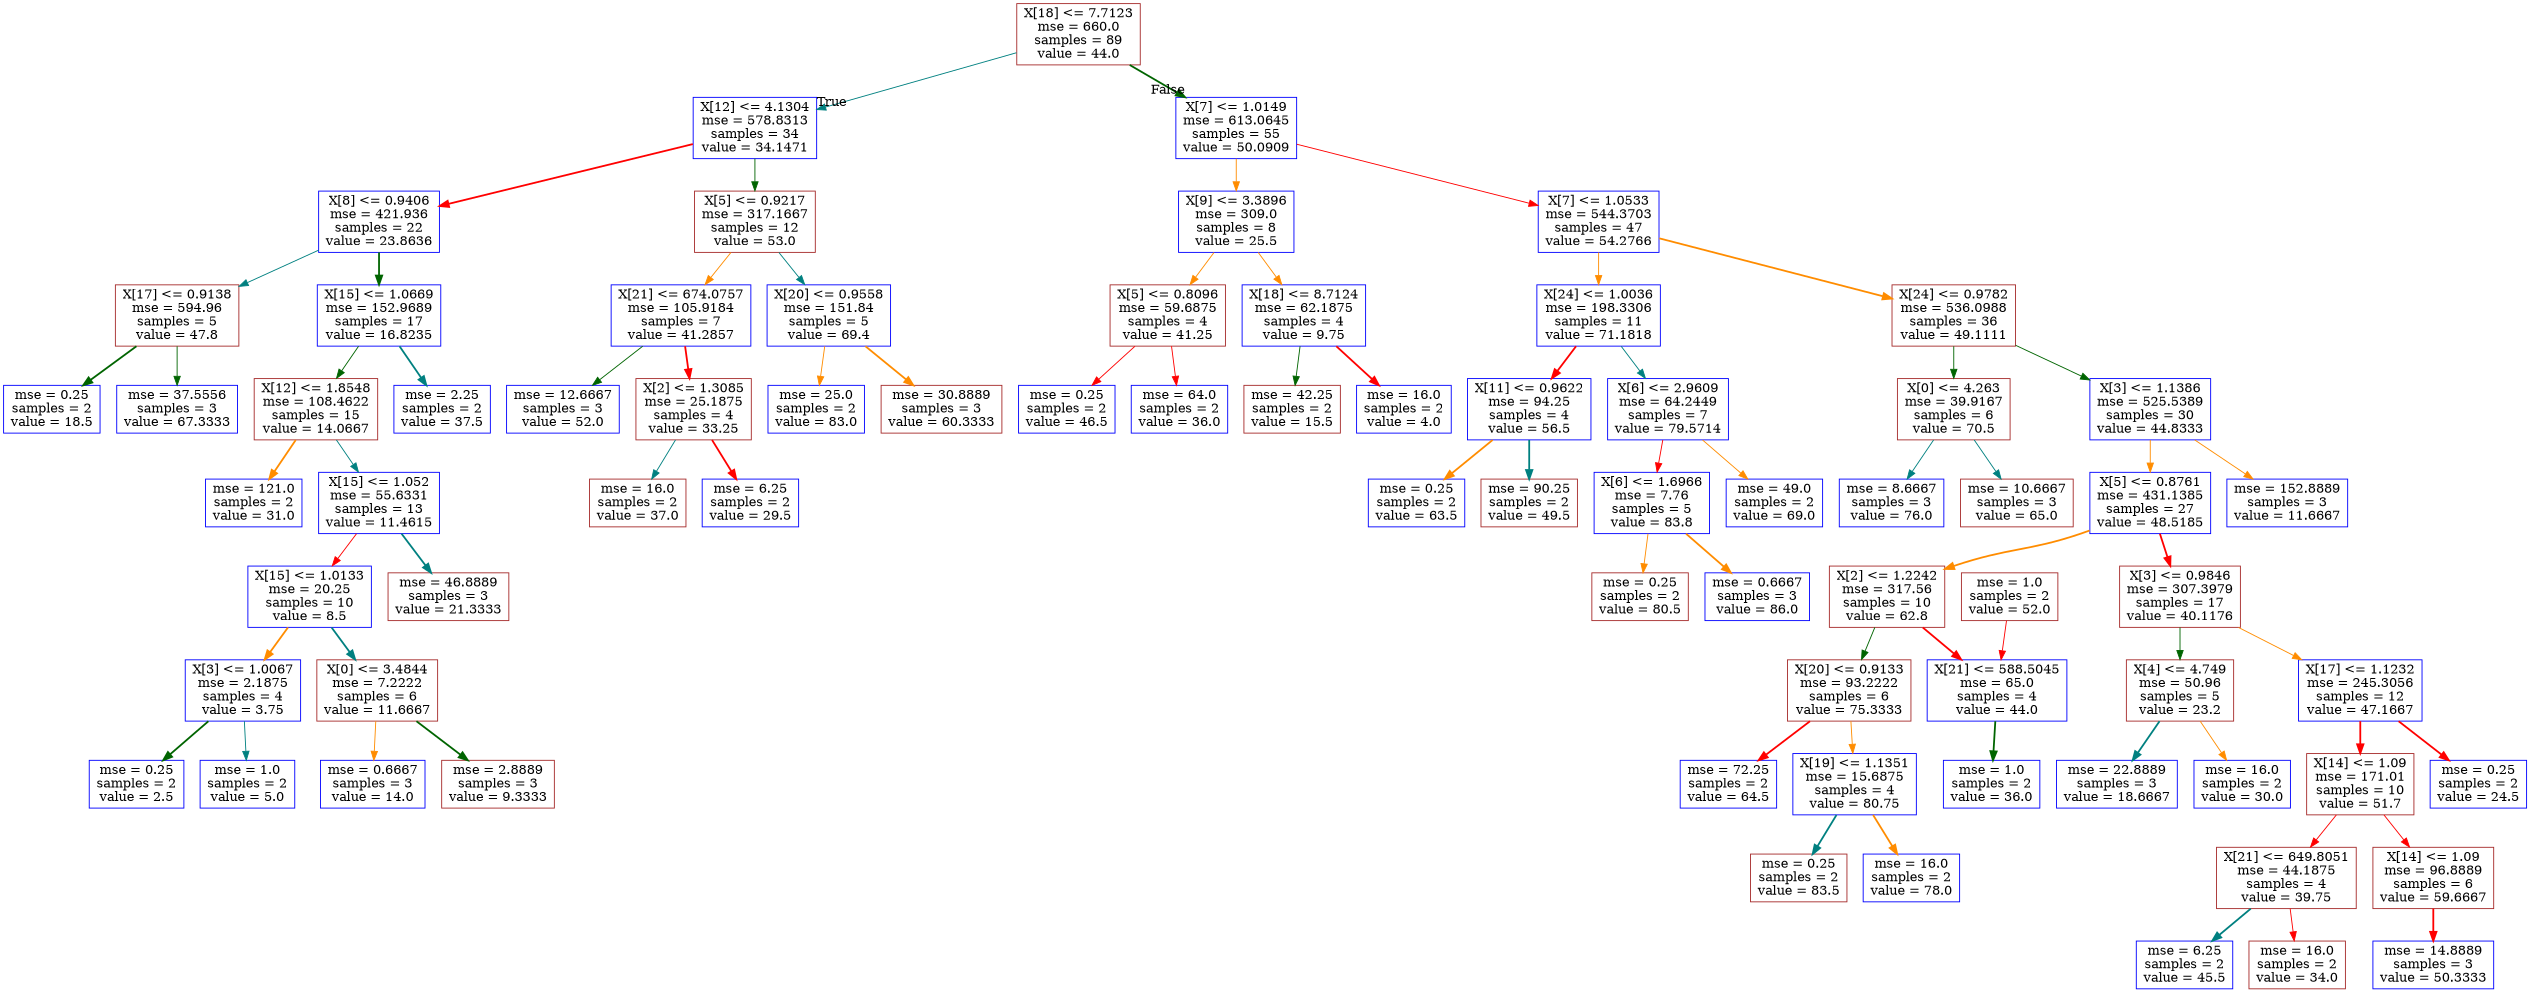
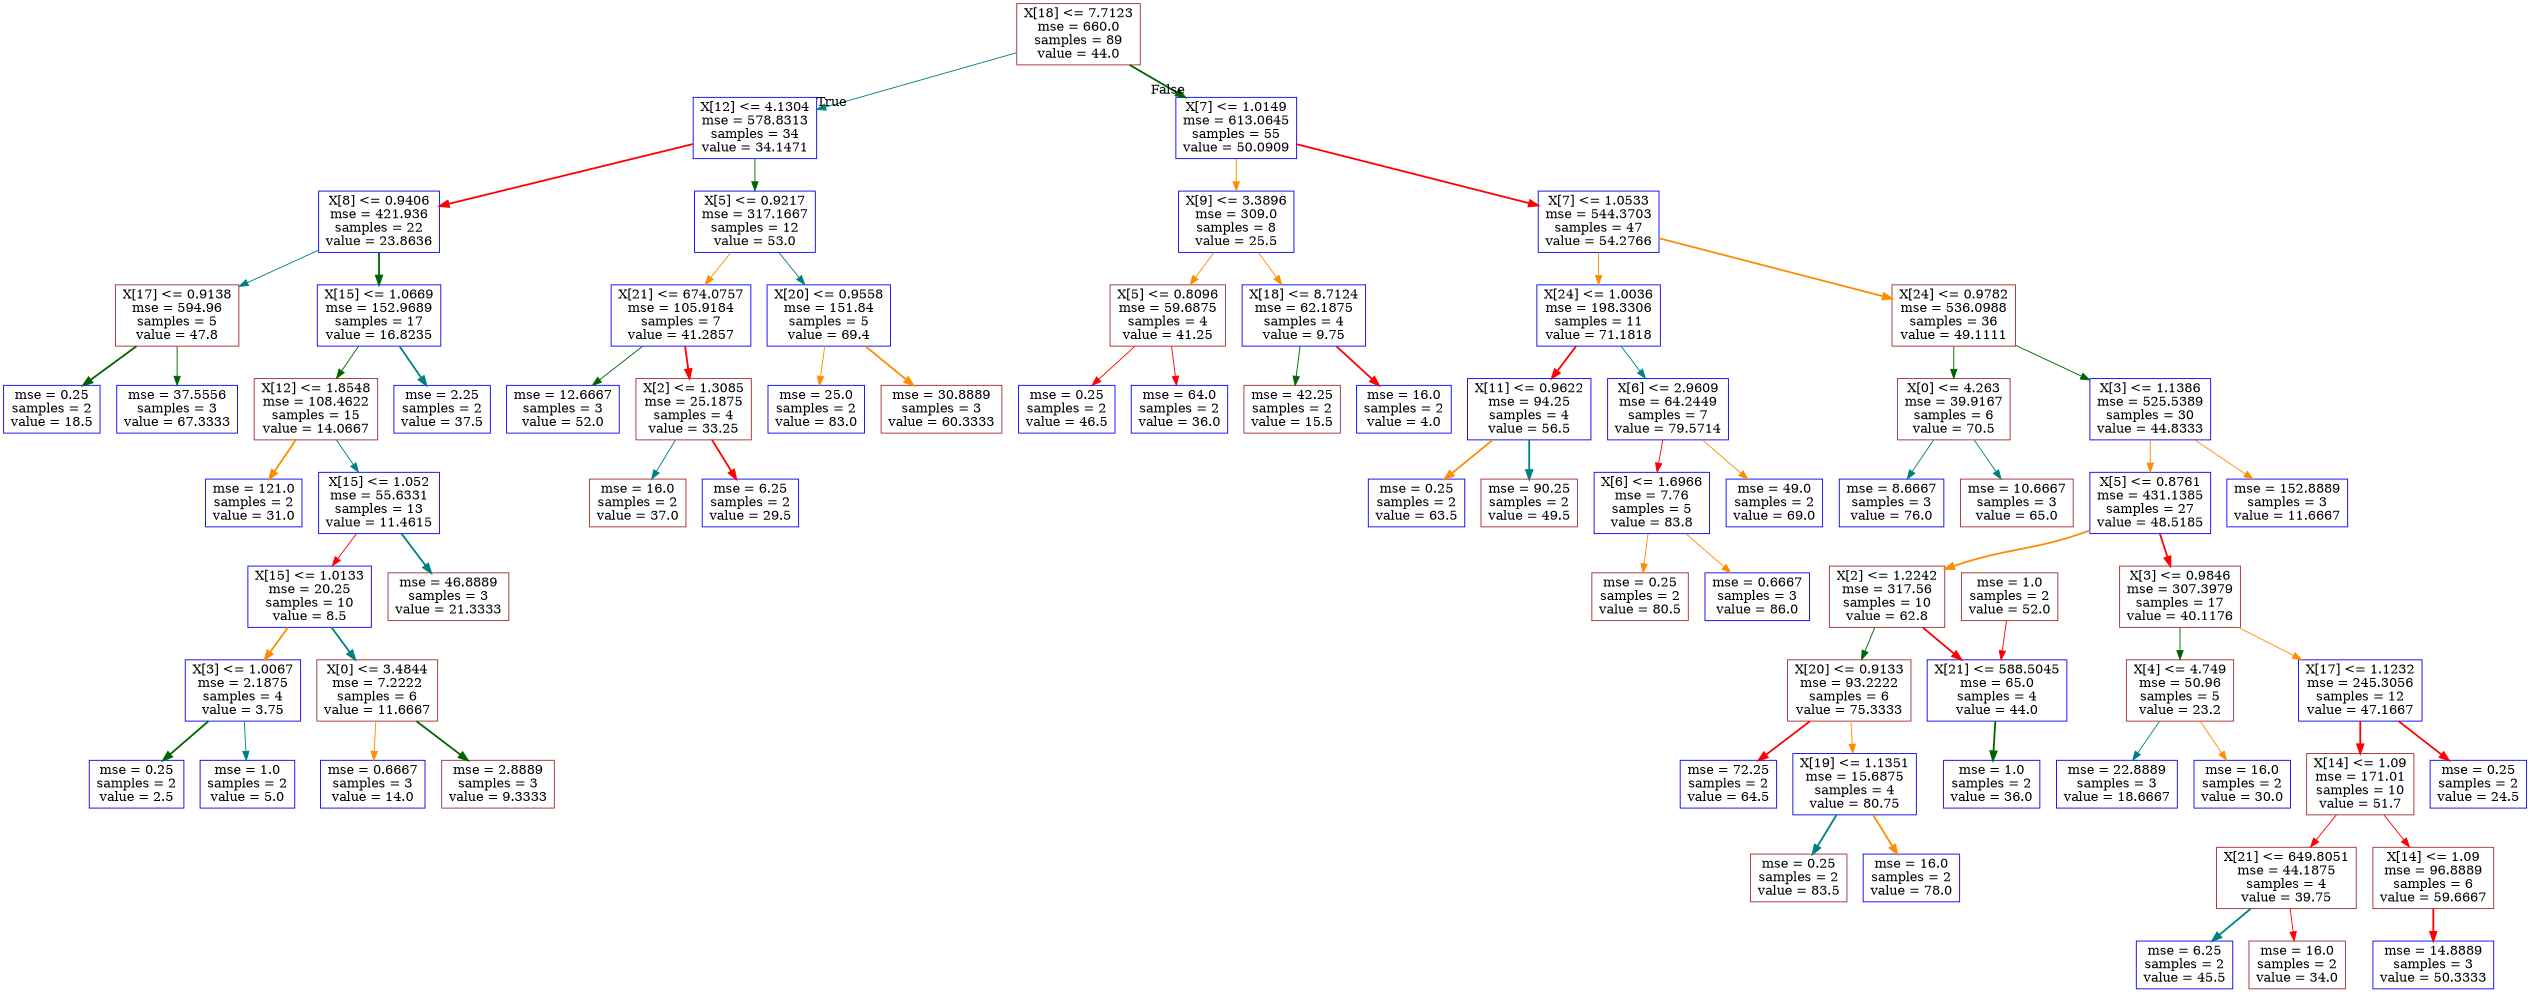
edge "X[7] <= 1.0149 mse = 613.0645 samples = 55 value = 50.0909" -> "X[7] <= 1.0533 mse = 544.3703 samples = 47 value = 54.2766": style solid -> bold
node "X[5] <= 0.9217 mse = 317.1667 samples = 12 value = 53.0": color brown -> blue
edge "X[6] <= 1.6966 mse = 7.76 samples = 5 value = 83.8" -> "mse = 0.6667 samples = 3 value = 86.0": style bold -> solid
edge "X[4] <= 4.749 mse = 50.96 samples = 5 value = 23.2" -> "mse = 22.8889 samples = 3 value = 18.6667": style bold -> solid
